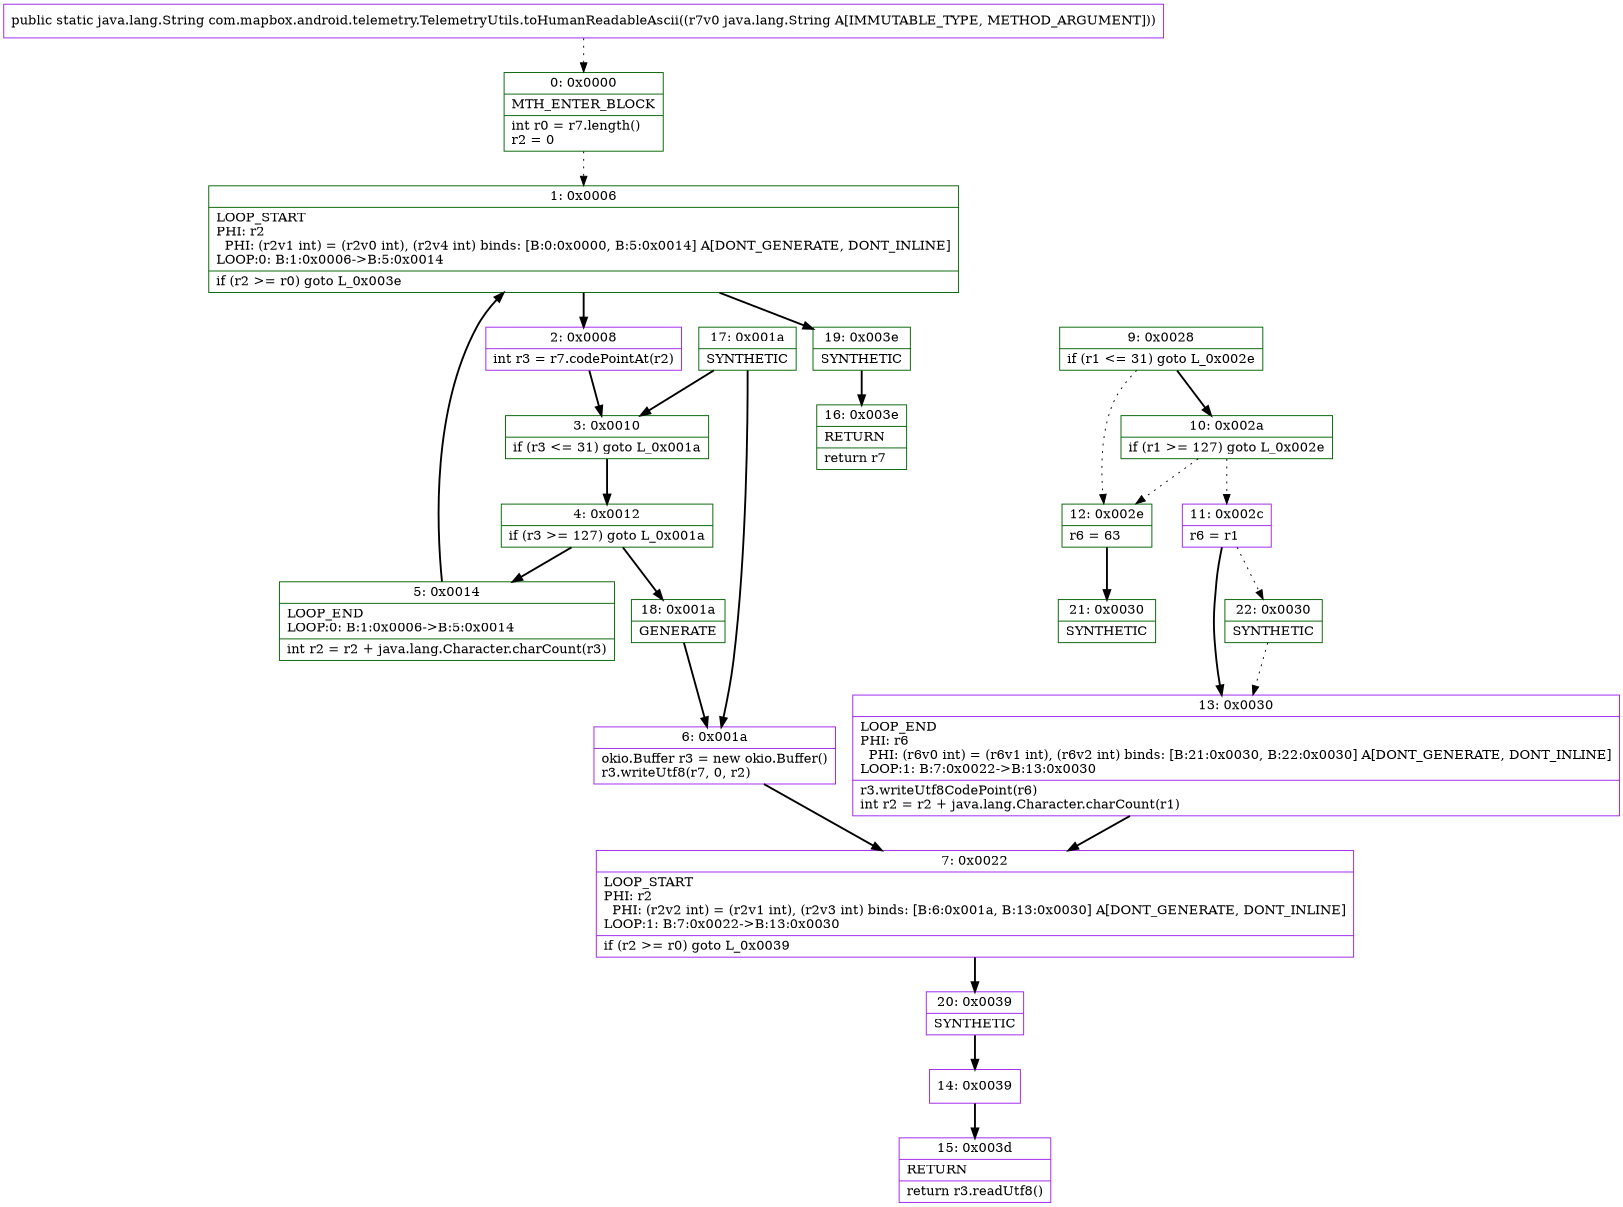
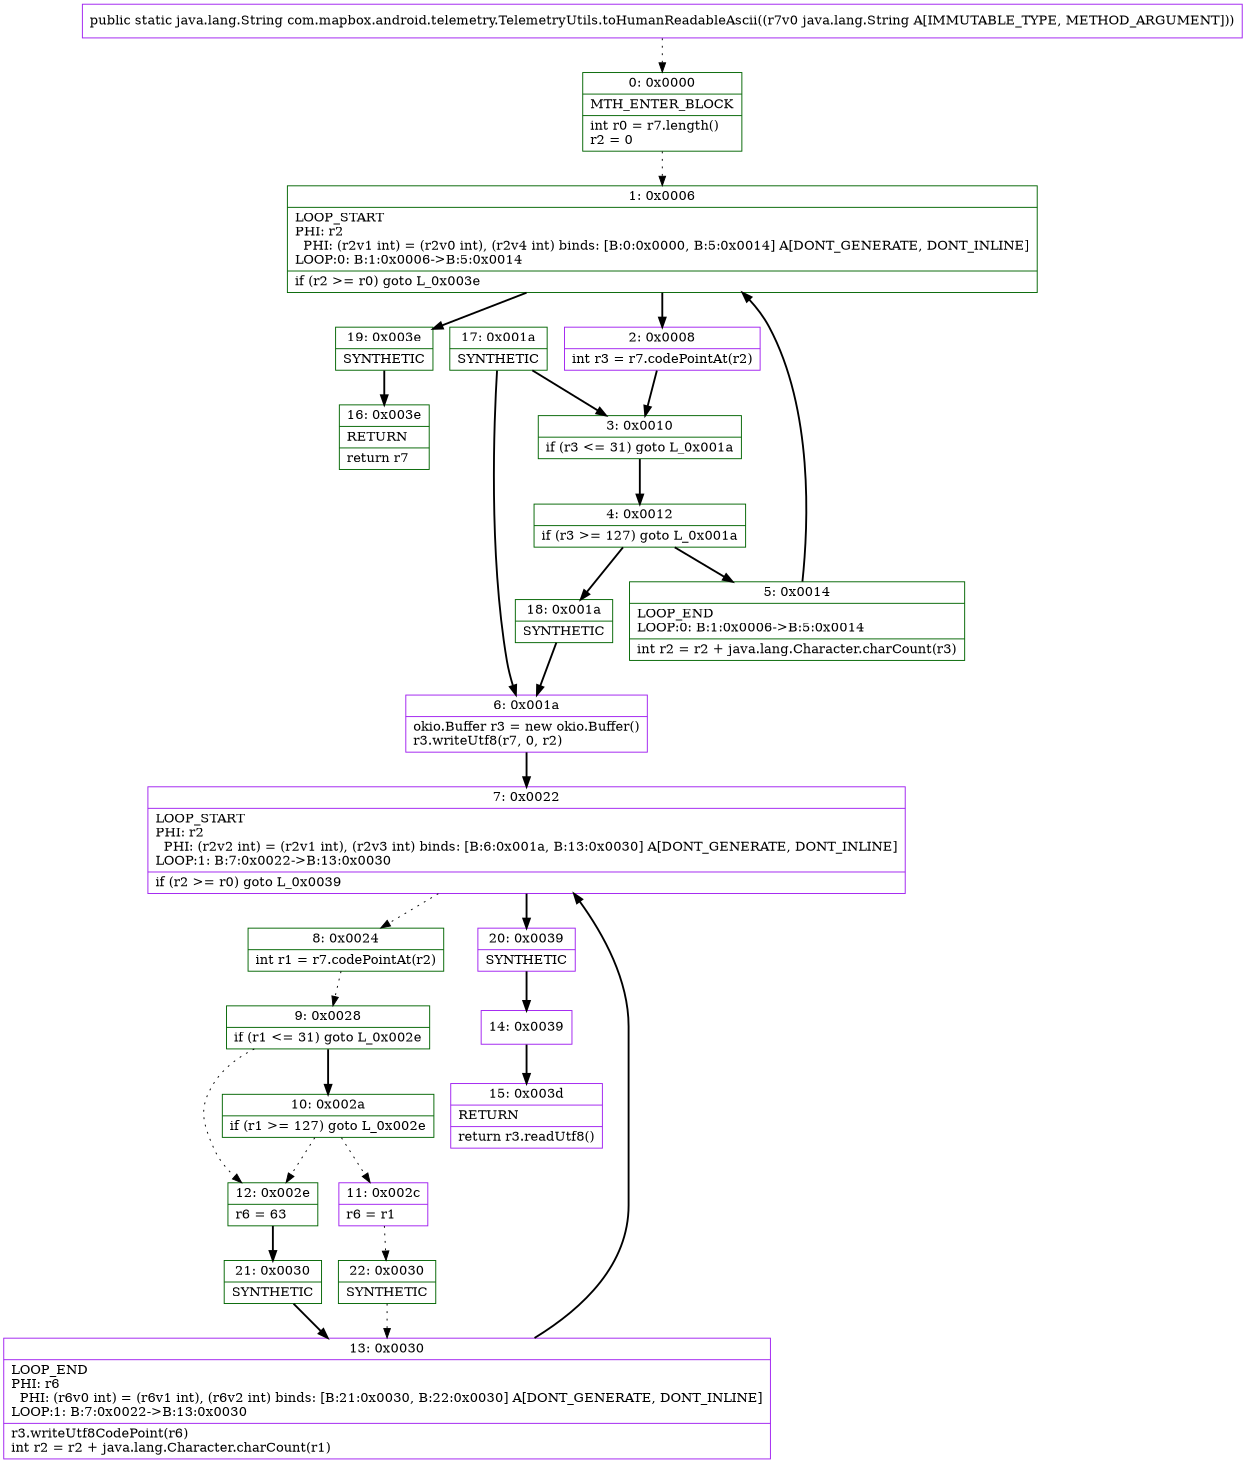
edge "11: 0x002c" -> "13: 0x0030": now "21: 0x0030" -> "13: 0x0030"
node "18: 0x001a": text "GENERATE" -> "SYNTHETIC"
node "8: 0x0024": added
